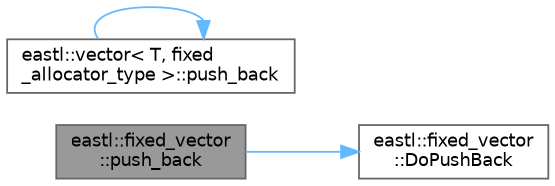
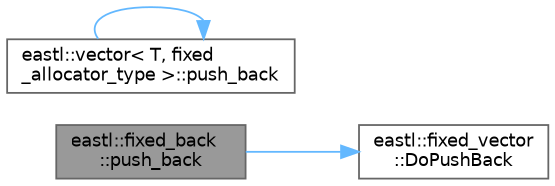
node "eastl::fixed_vector ::push_back": label "eastl::fixed_vector ::push_back" -> "eastl::fixed_back ::push_back"
